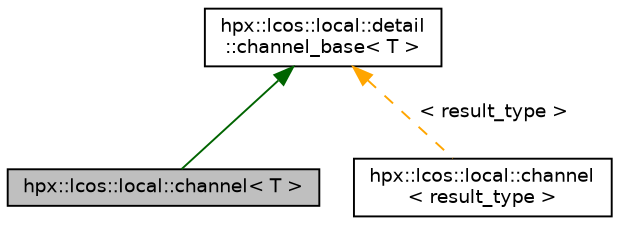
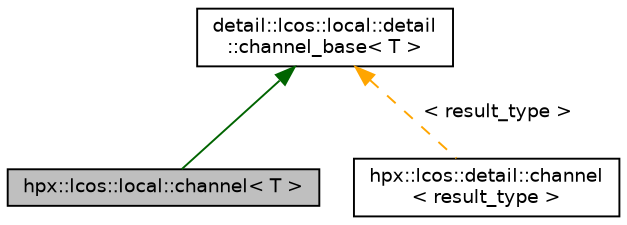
node "hpx::lcos::local::detail ::channel_base< T >": label "hpx::lcos::local::detail ::channel_base< T >" -> "detail::lcos::local::detail ::channel_base< T >"
node "hpx::lcos::local::channel < result_type >": label "hpx::lcos::local::channel < result_type >" -> "hpx::lcos::detail::channel < result_type >"
